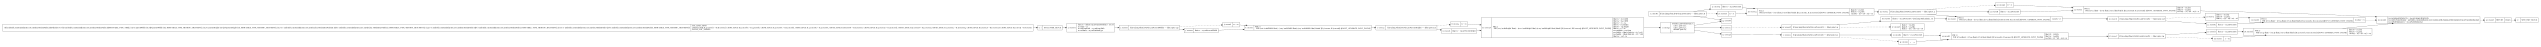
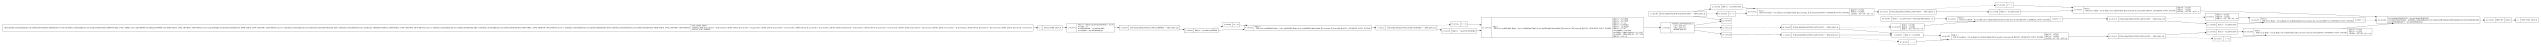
edge "29: 0x00a4" -> "19: 0x0070": now "17: 0x005f" -> "19: 0x0070"
edge "16: 0x005d" -> "18: 0x0068": now "16: 0x005d" -> "33: 0x00b5"
edge "3: 0x0016" -> "4: 0x0018": now "5: 0x001a" -> "4: 0x0018"
node "33: 0x00b5": text "float r7 = r13.mPercentX" -> "float r7 = r13.switch"
